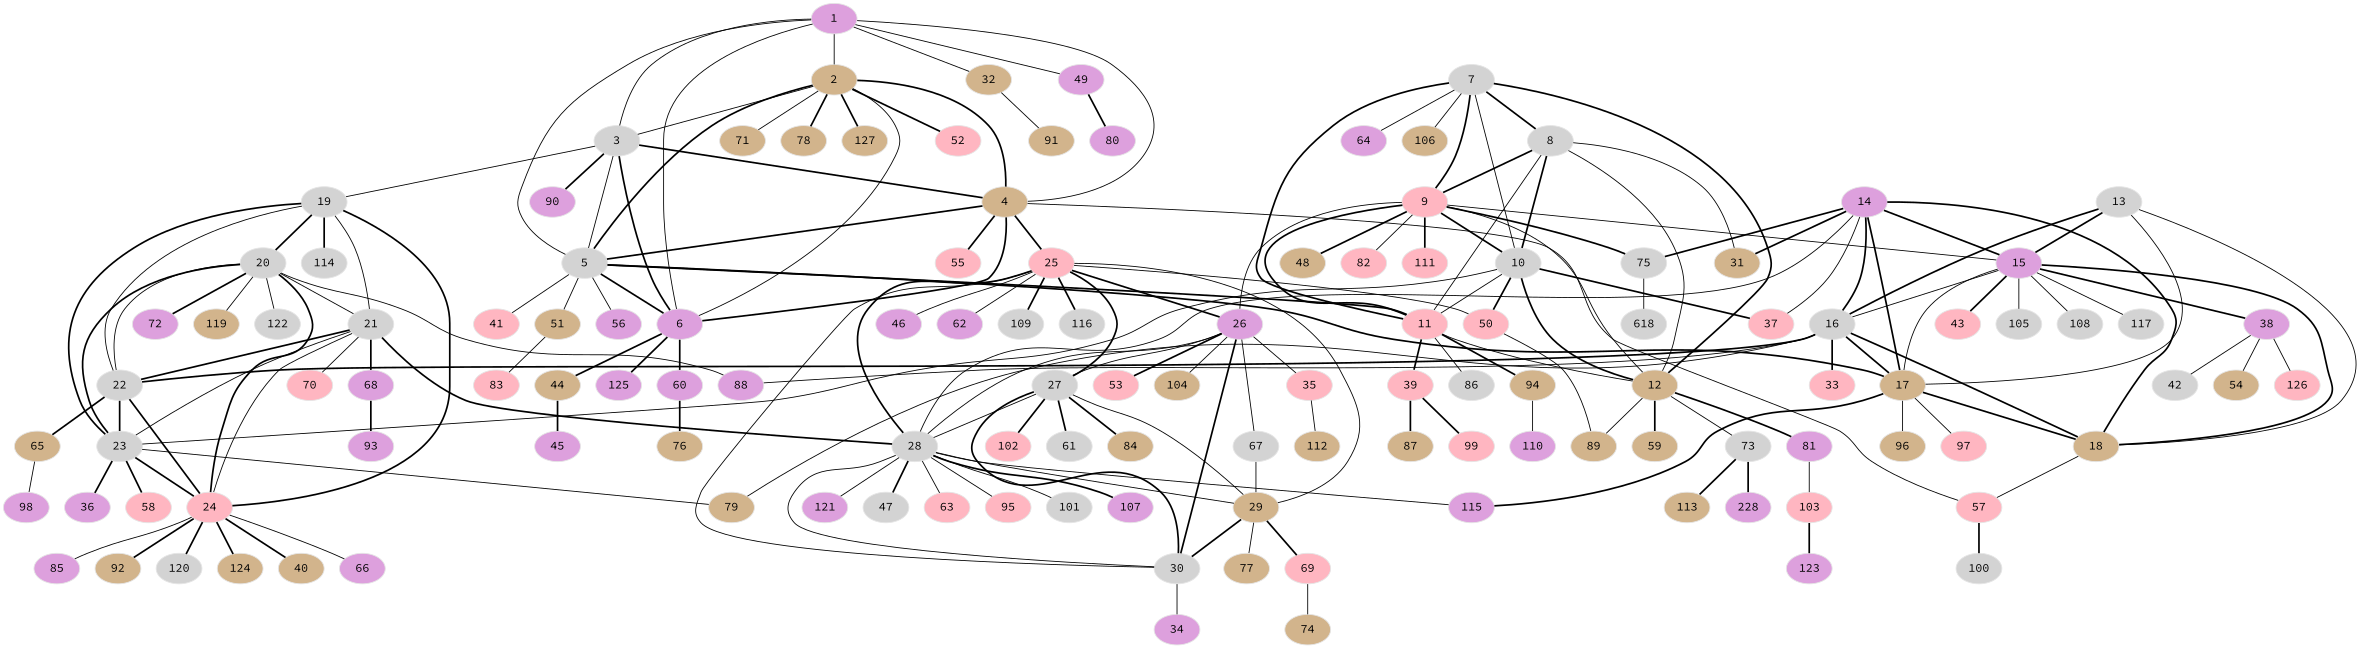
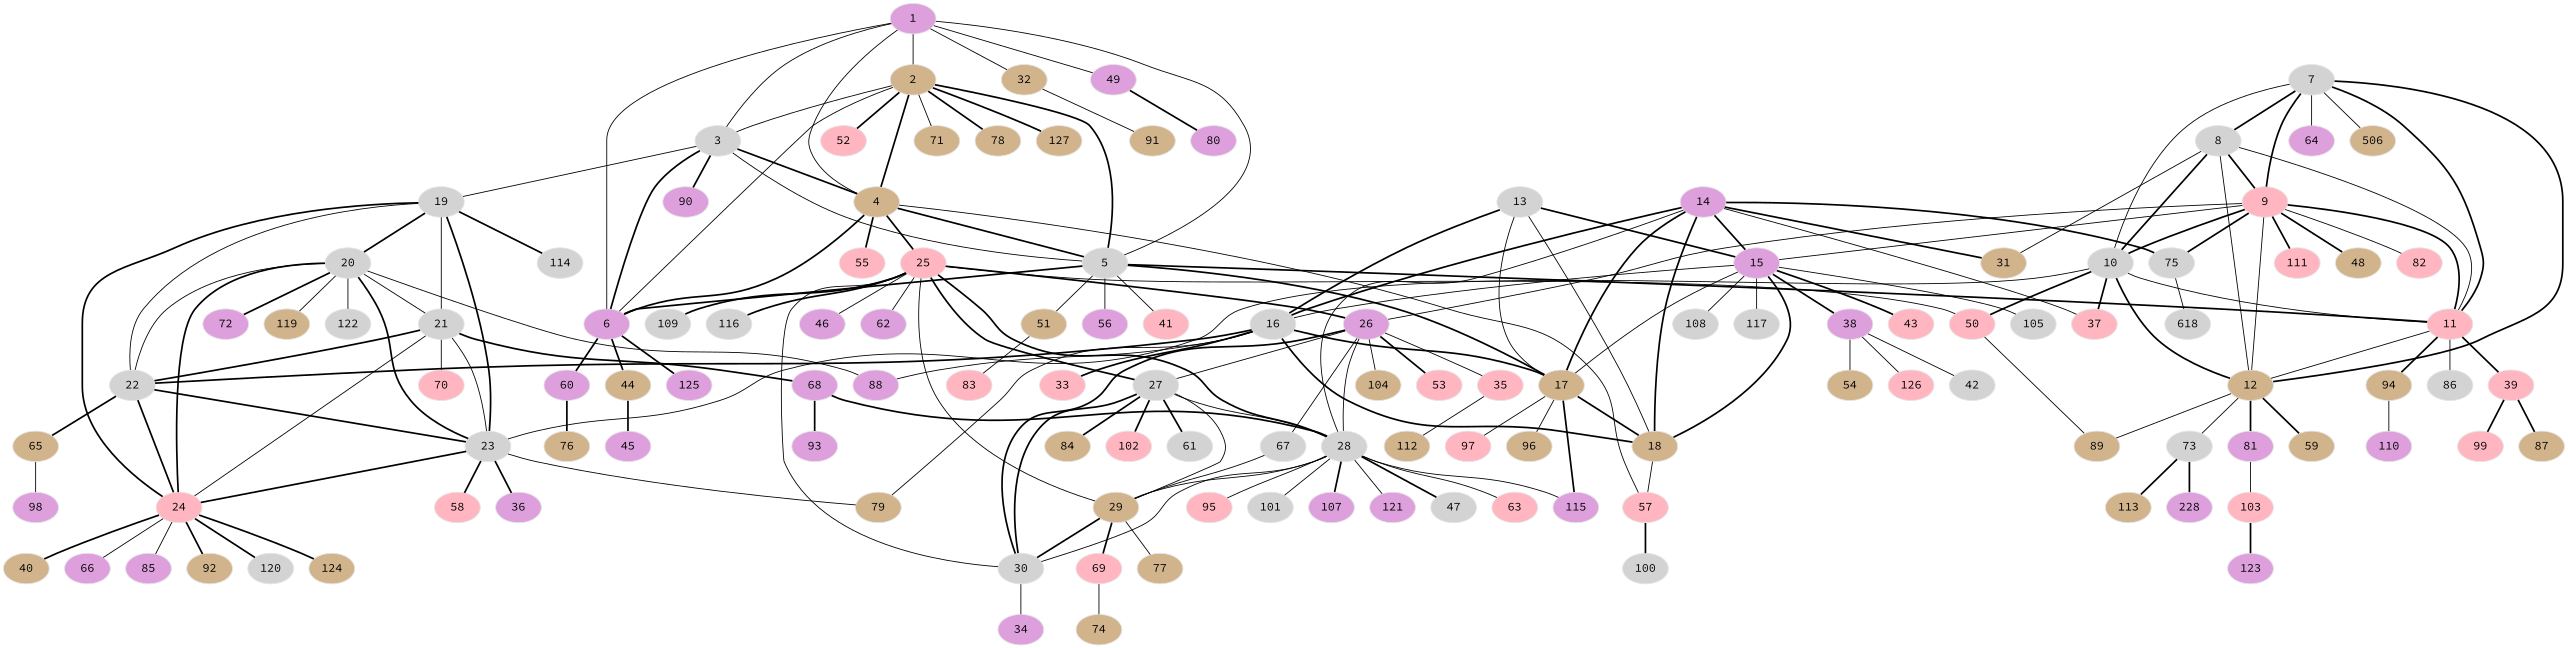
node "106": label "106" -> "506"
edge "21" -- "28": now "68" -- "28"
